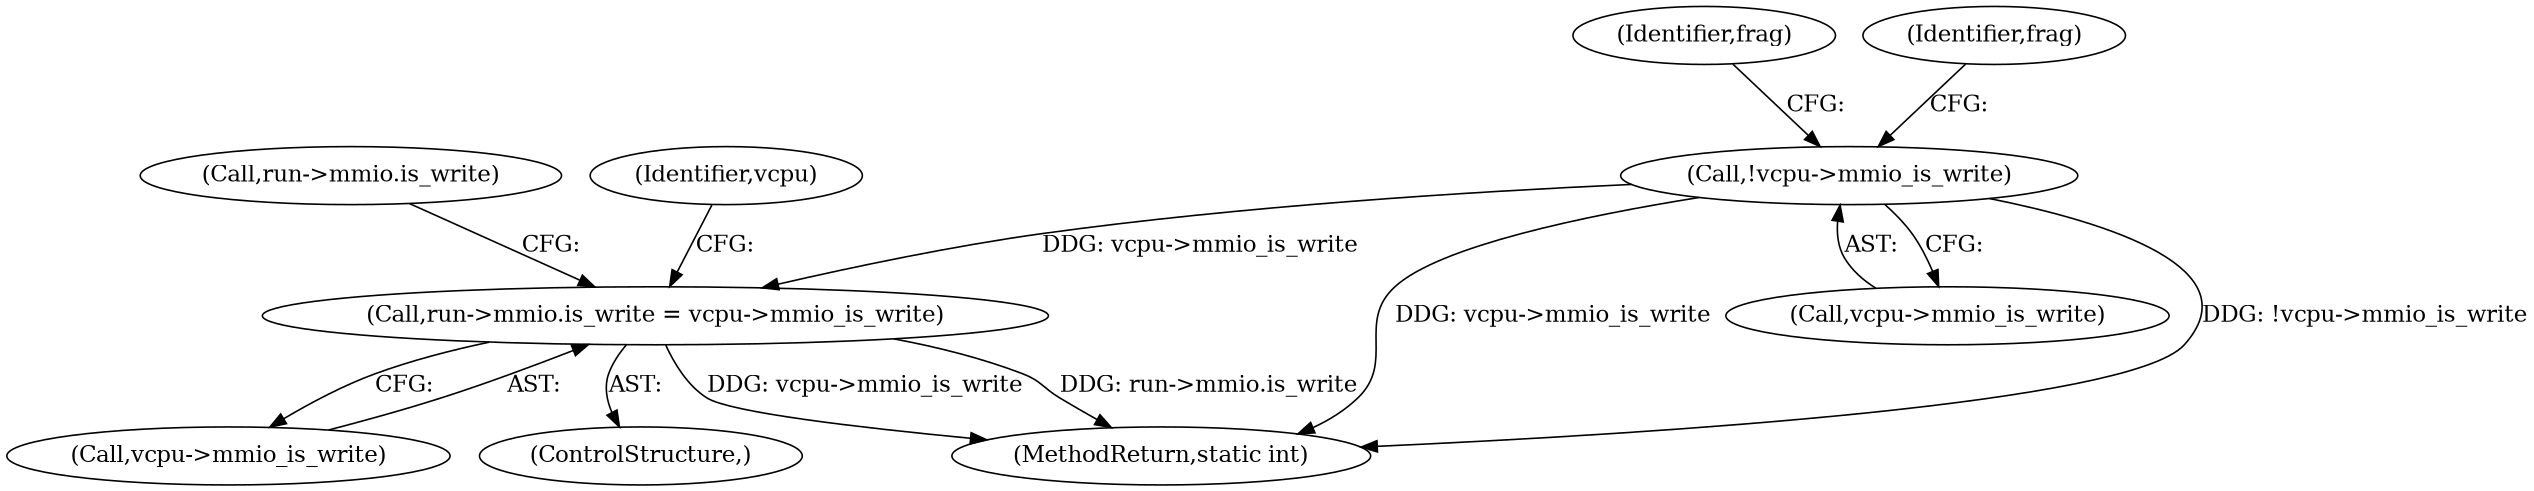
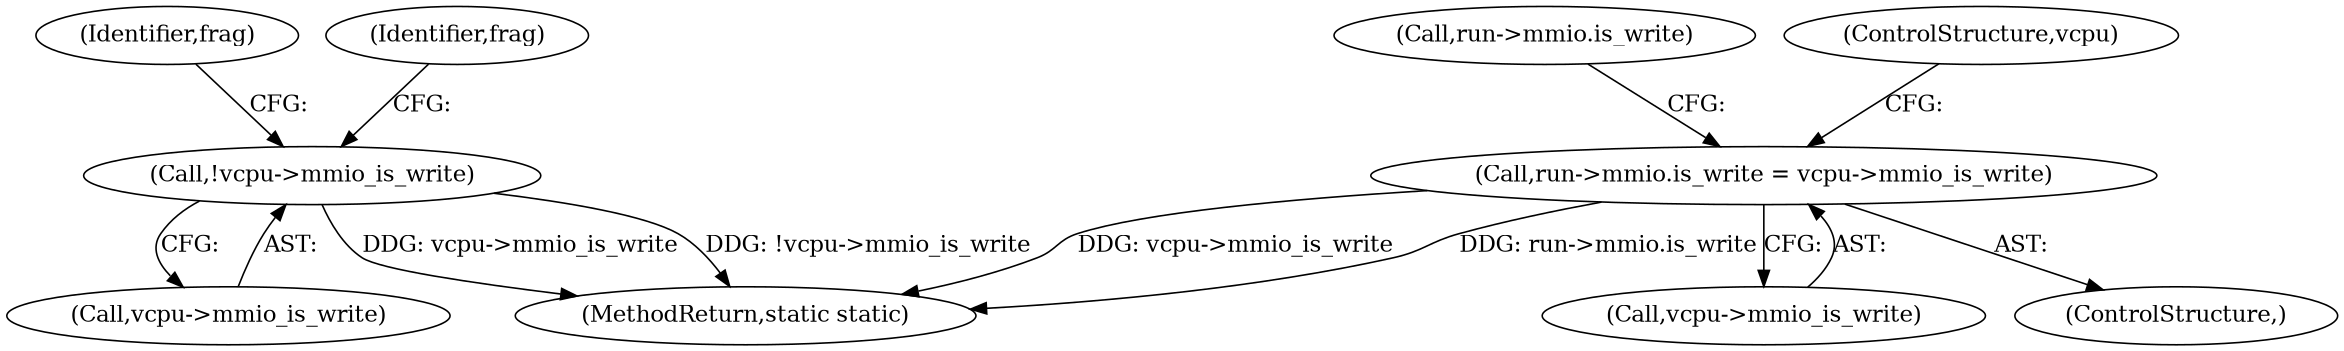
node "(Identifier,vcpu)": label "(Identifier,vcpu)" -> "(ControlStructure,vcpu)"
edge "(Call,!vcpu->mmio_is_write)" -> "(Call,run->mmio.is_write = vcpu->mmio_is_write)": removed, label "DDG: vcpu->mmio_is_write"
node "(MethodReturn,static int)": label "(MethodReturn,static int)" -> "(MethodReturn,static static)"
